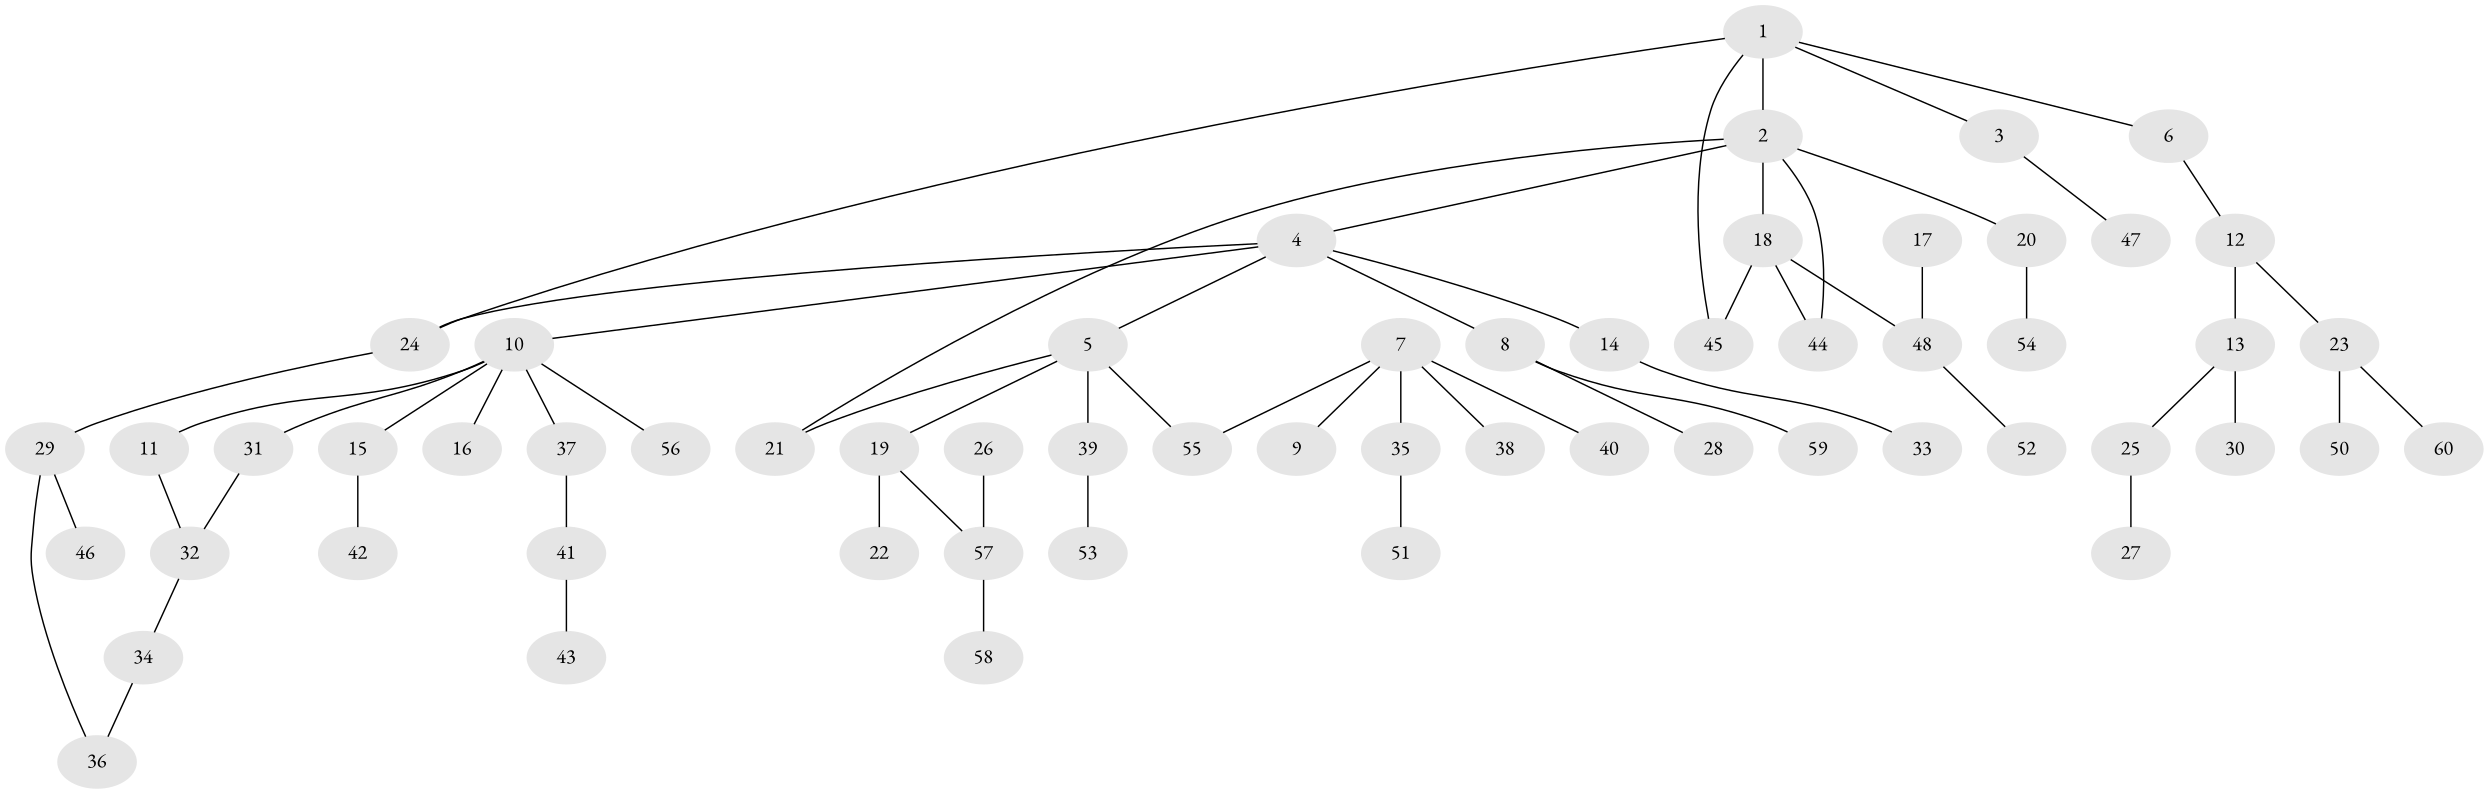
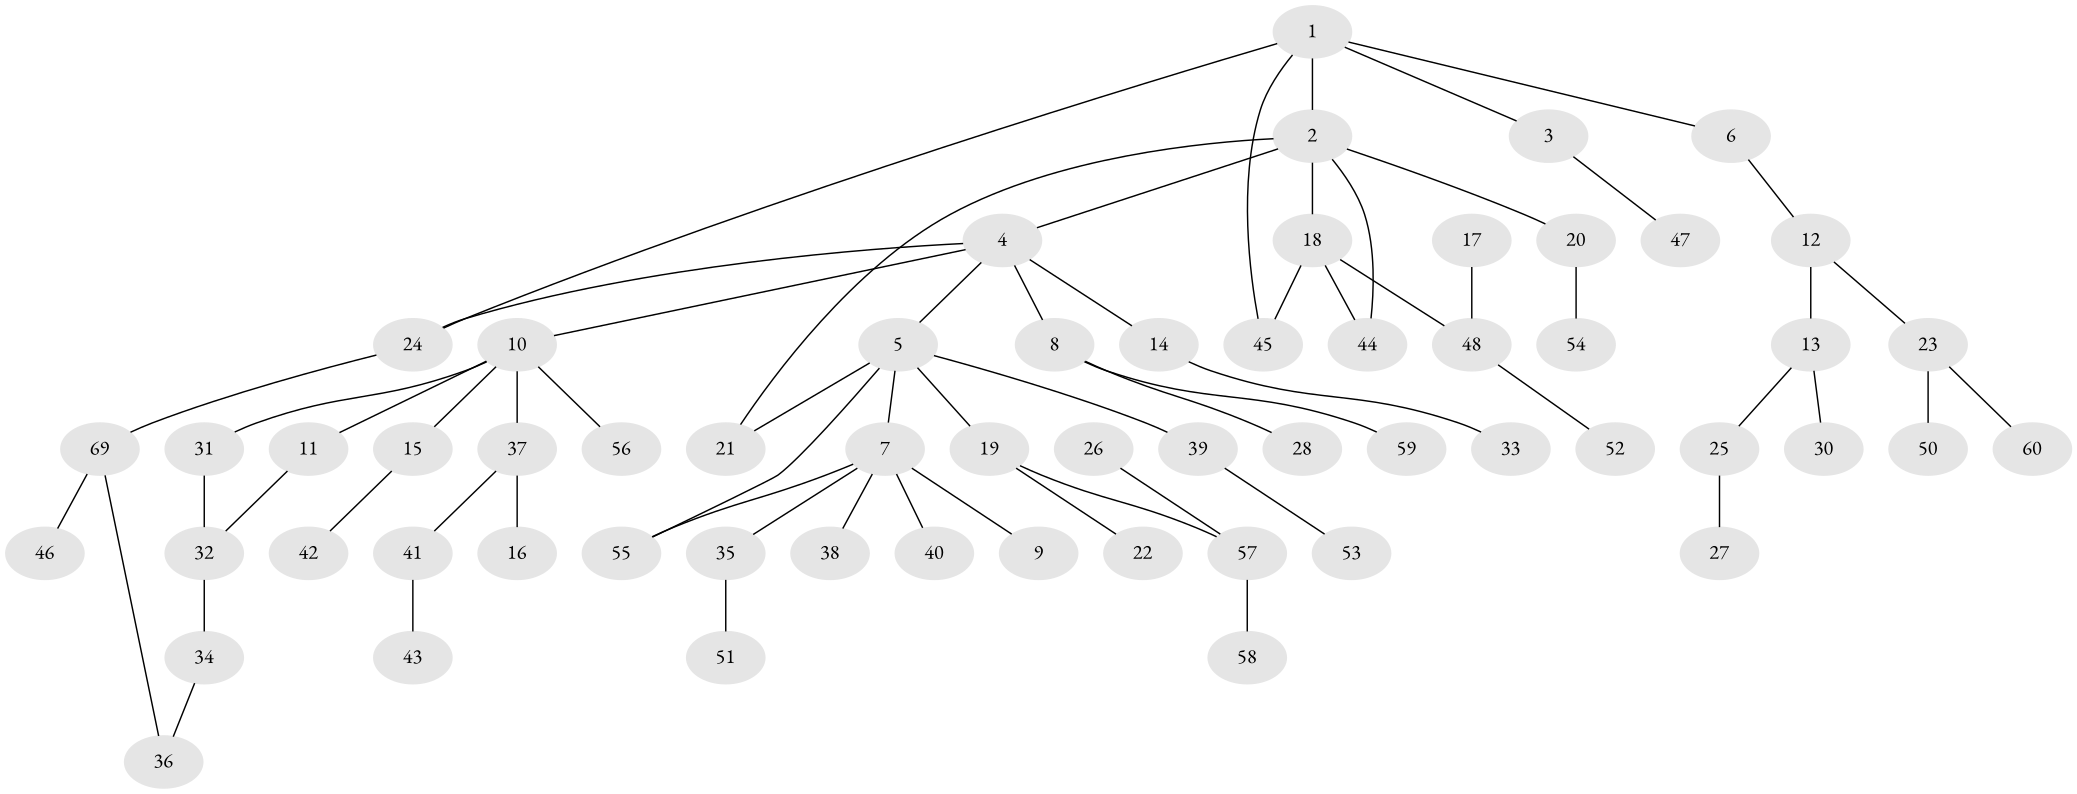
edge "10" -- "16": now "37" -- "16"
edge "5" -- "7": added
node "29": label "29" -> "69"
